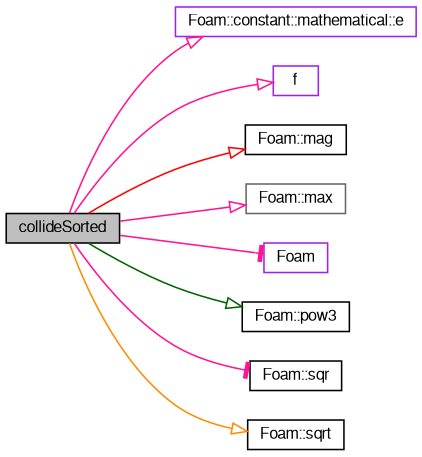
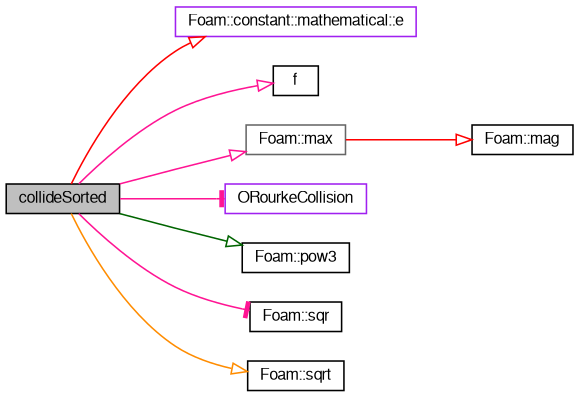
node "f": color purple -> black
edge "collideSorted" -> "Foam::constant::mathematical::e": color deeppink -> red
edge "collideSorted" -> "Foam::mag": now "Foam::max" -> "Foam::mag"
node "Foam": label "Foam" -> "ORourkeCollision"
